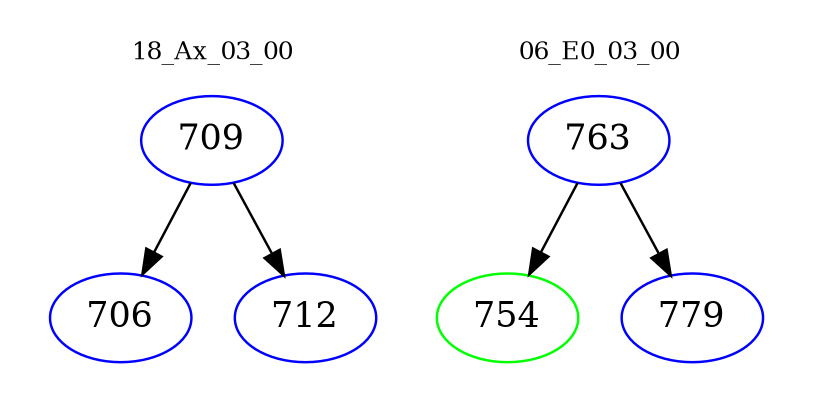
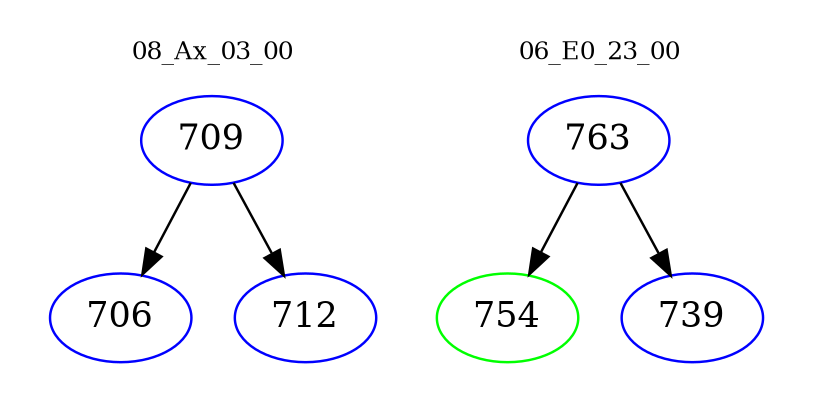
cluster "18_Ax_03_00": label "18_Ax_03_00" -> "08_Ax_03_00"
cluster "06_E0_03_00": label "06_E0_03_00" -> "06_E0_23_00"
node "779": label "779" -> "739"
